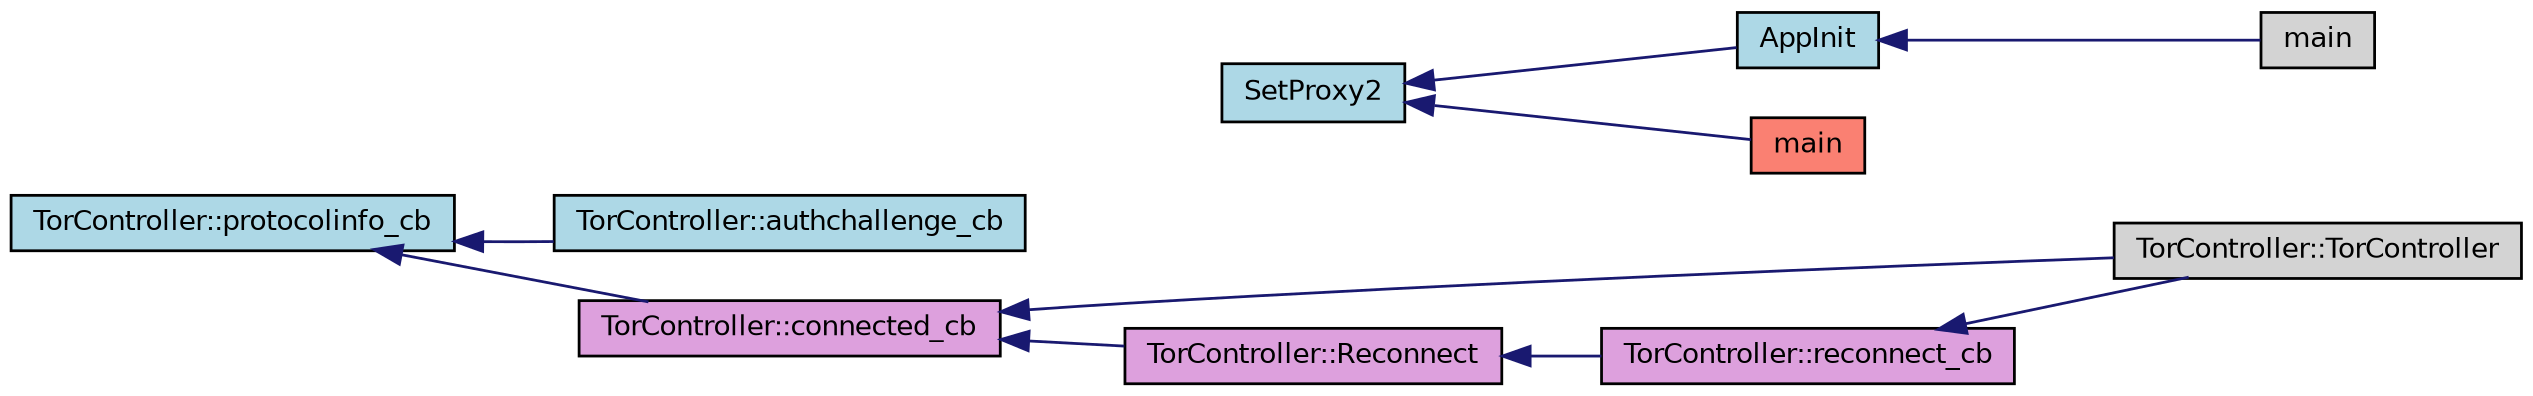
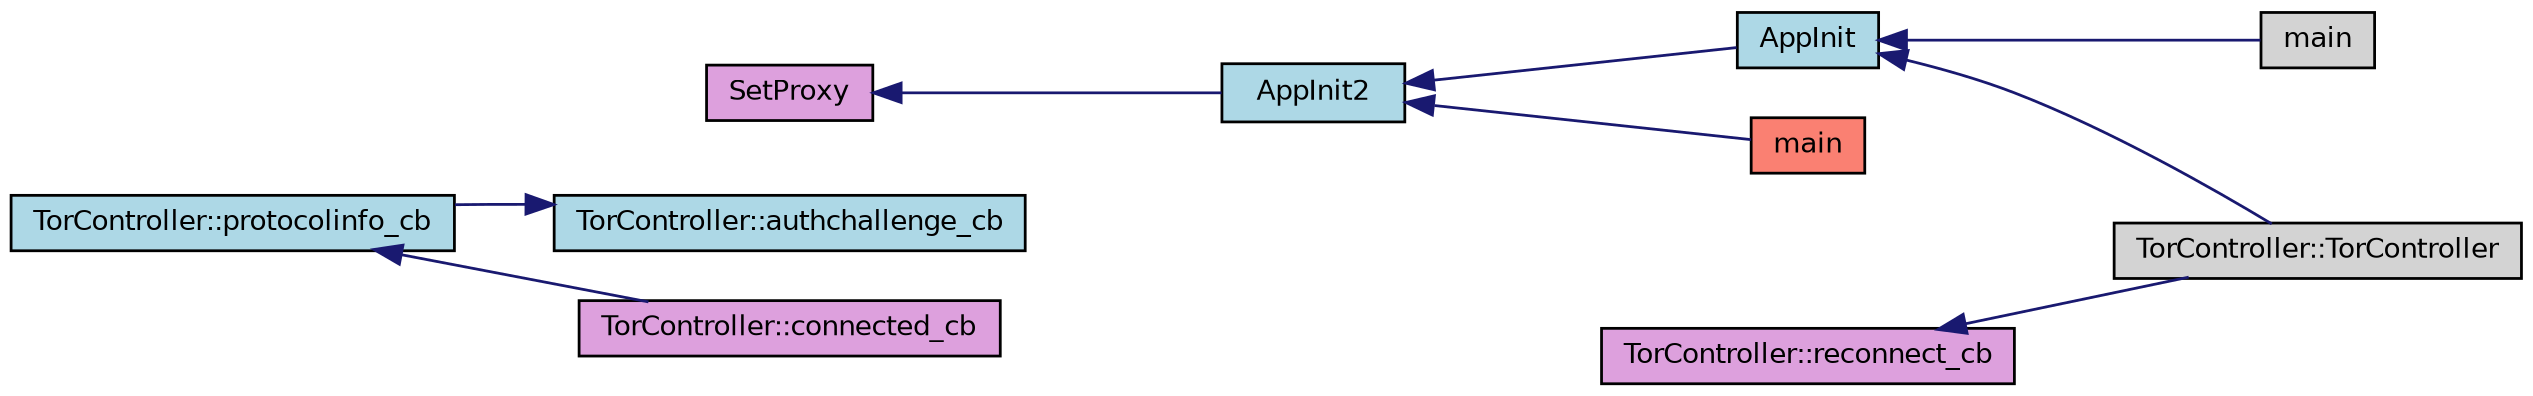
node "SetProxy": added
node "SetProxy2": label "SetProxy2" -> "AppInit2"
edge "TorController::authchallenge_cb" -> "TorController::protocolinfo_cb": reversed
edge "TorController::TorController" -> "TorController::connected_cb": now "TorController::TorController" -> "AppInit"
node "TorController::Reconnect": removed
